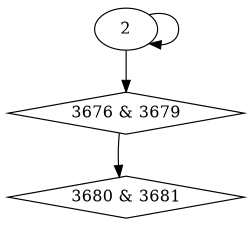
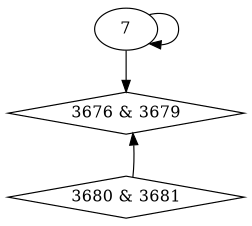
node "2": label "2" -> "7"
edge "3676 & 3679" -> "3680 & 3681": reversed
